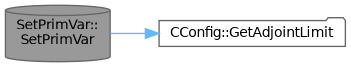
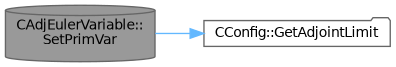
node "SetPrimVar:: SetPrimVar": label "SetPrimVar:: SetPrimVar" -> "CAdjEulerVariable:: SetPrimVar"
